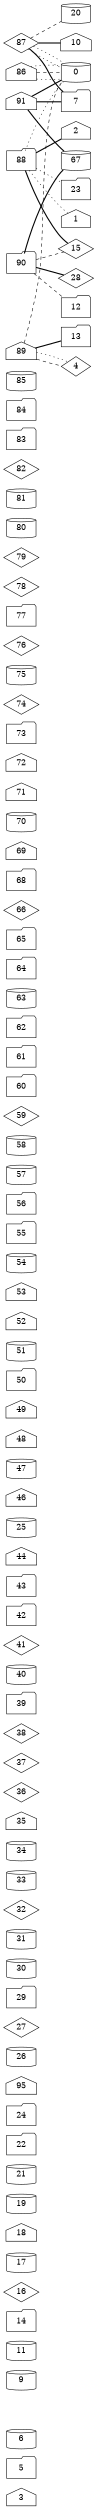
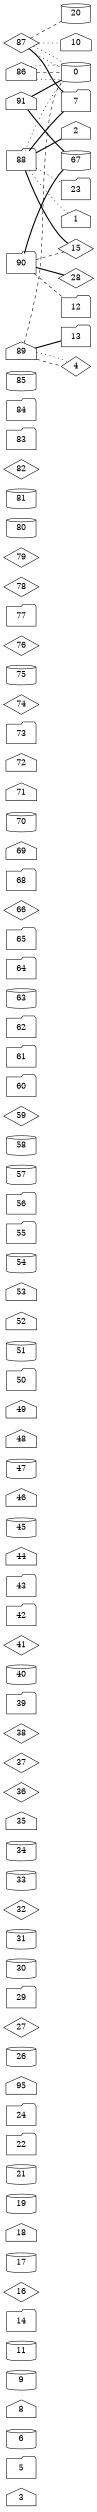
edge "87" -- "10": style bold -> dotted
edge "91" -- "7": now "88" -- "7"
node "25": label "25" -> "45"
node "8": added
